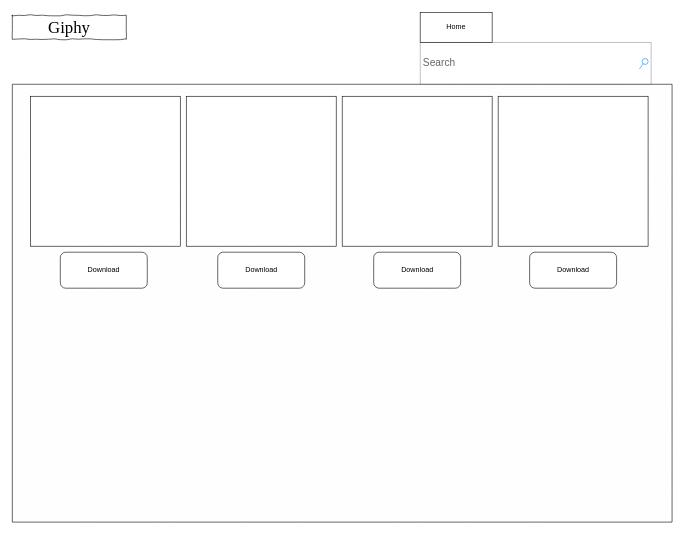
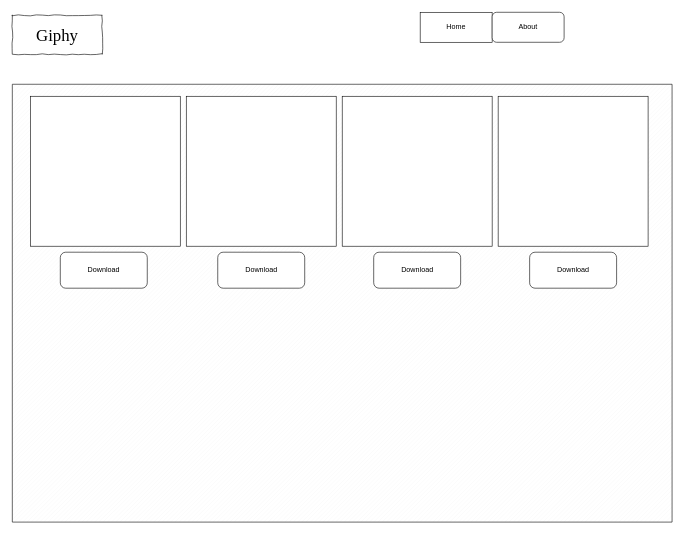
node "Giphy": size 114x24 -> 90x39
node "About": added
node "Search": removed
